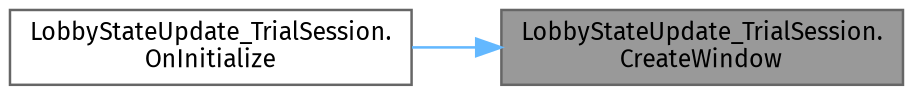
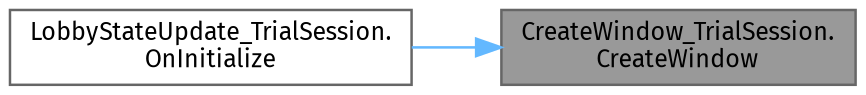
node "LobbyStateUpdate_TrialSession. CreateWindow": label "LobbyStateUpdate_TrialSession. CreateWindow" -> "CreateWindow_TrialSession. CreateWindow"
